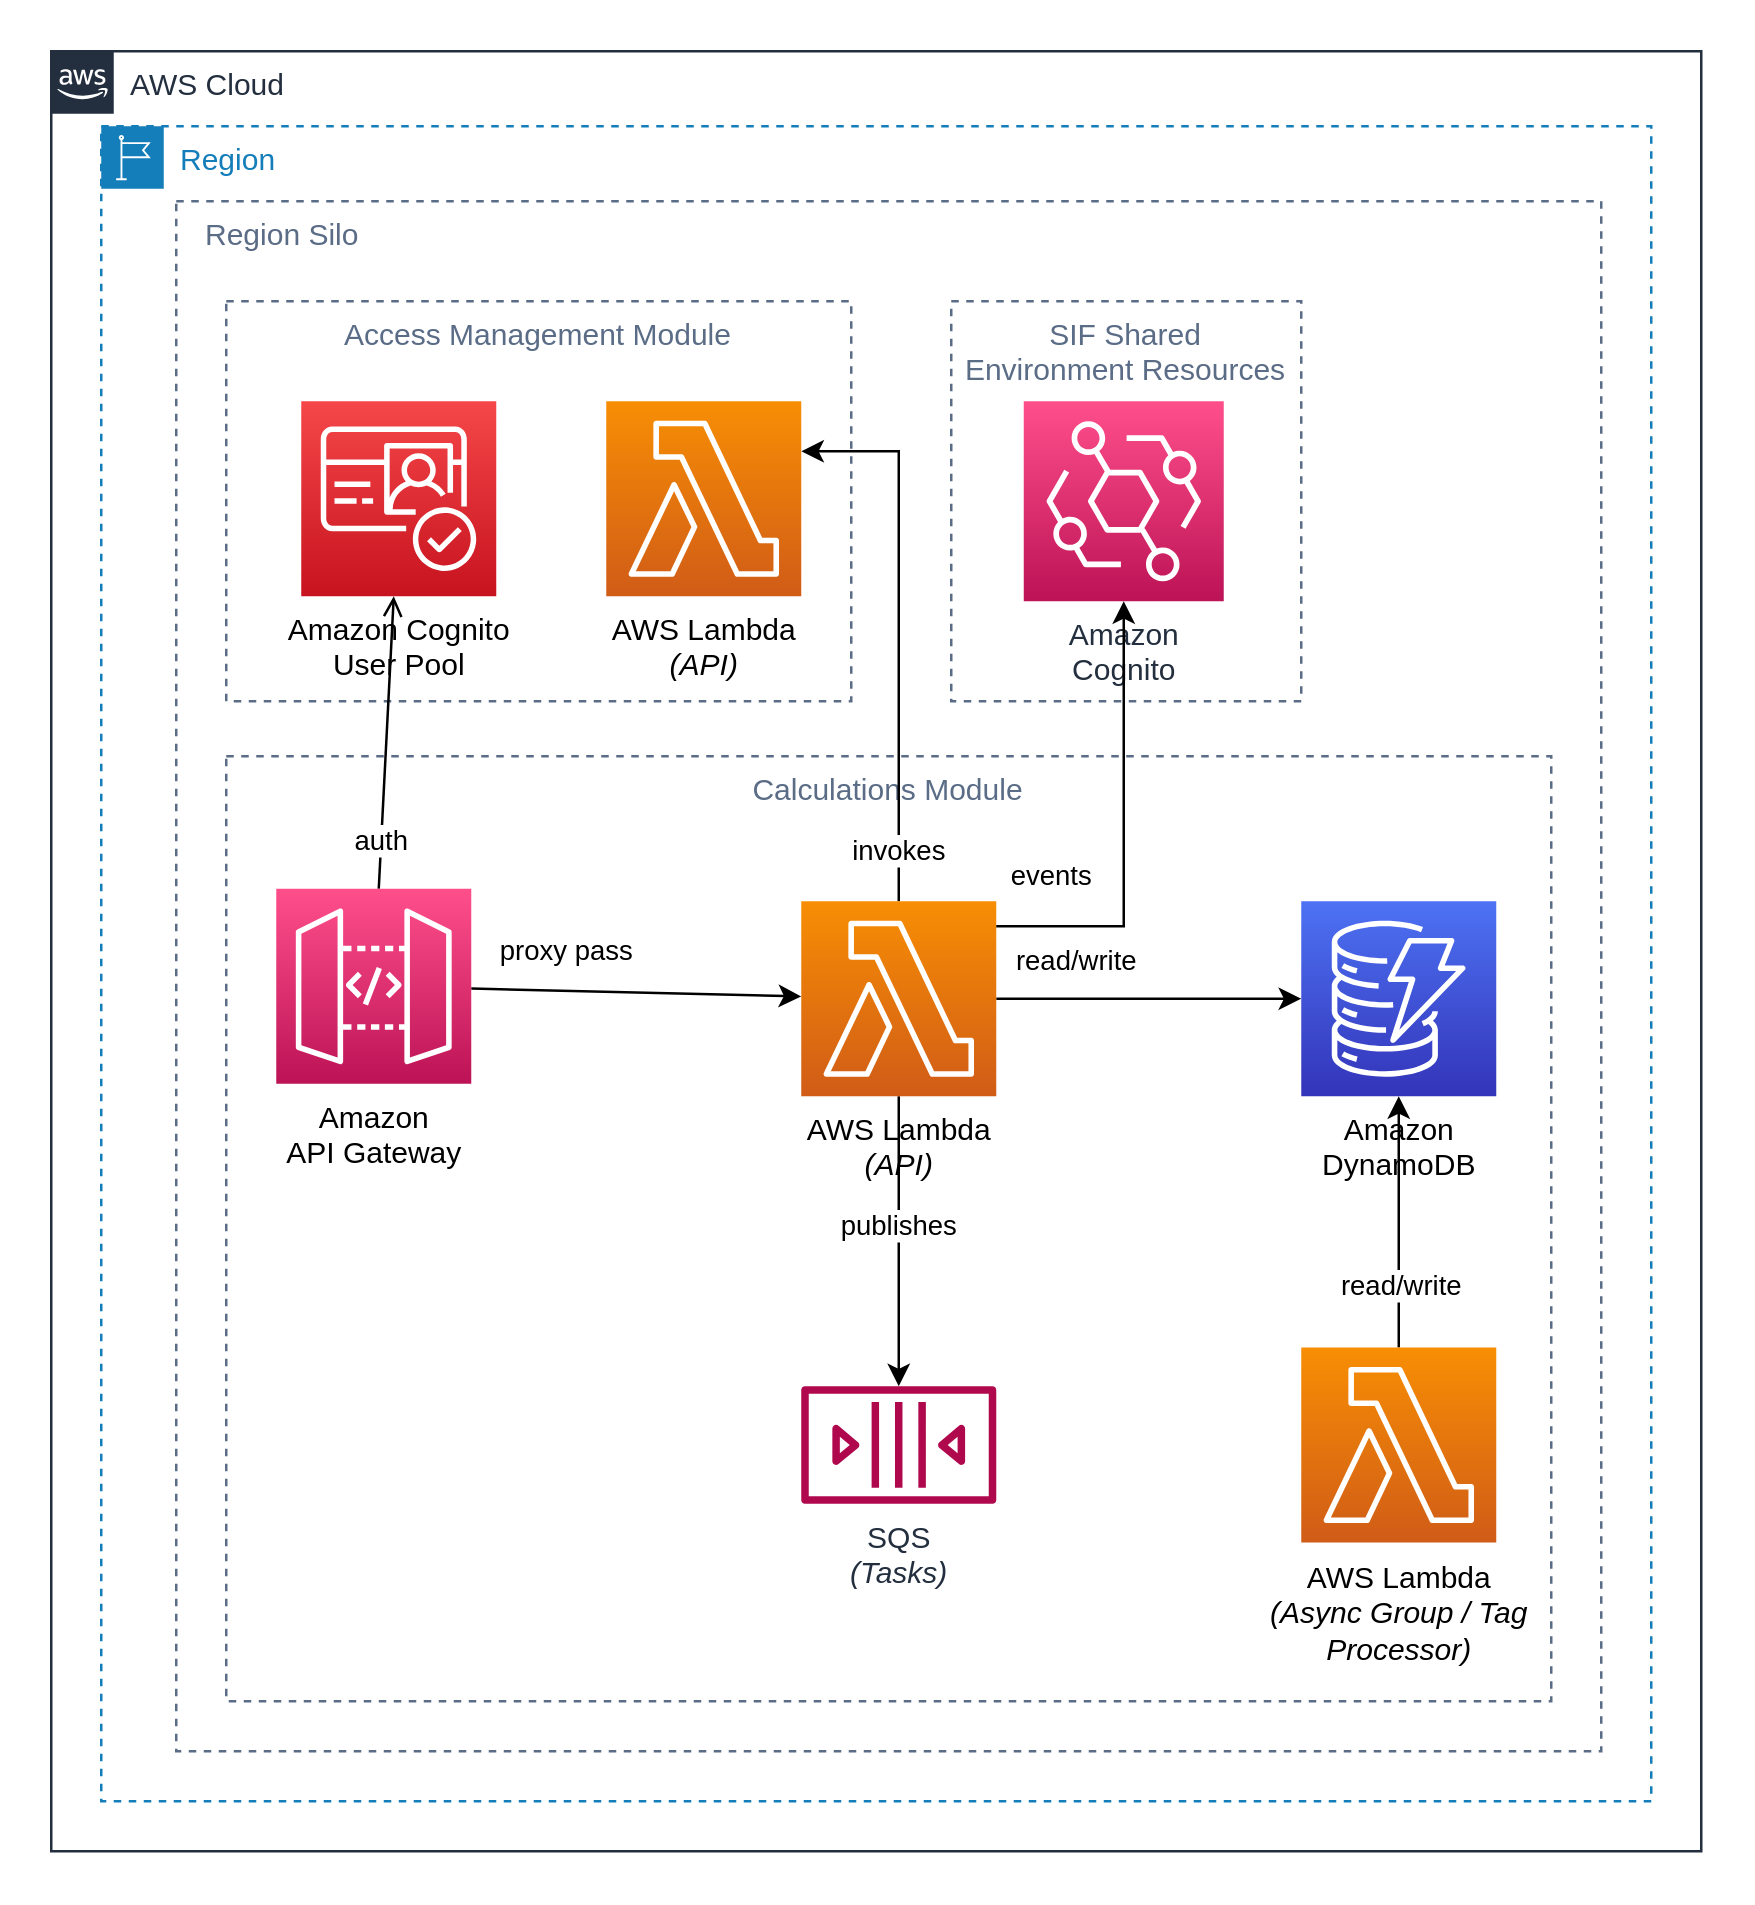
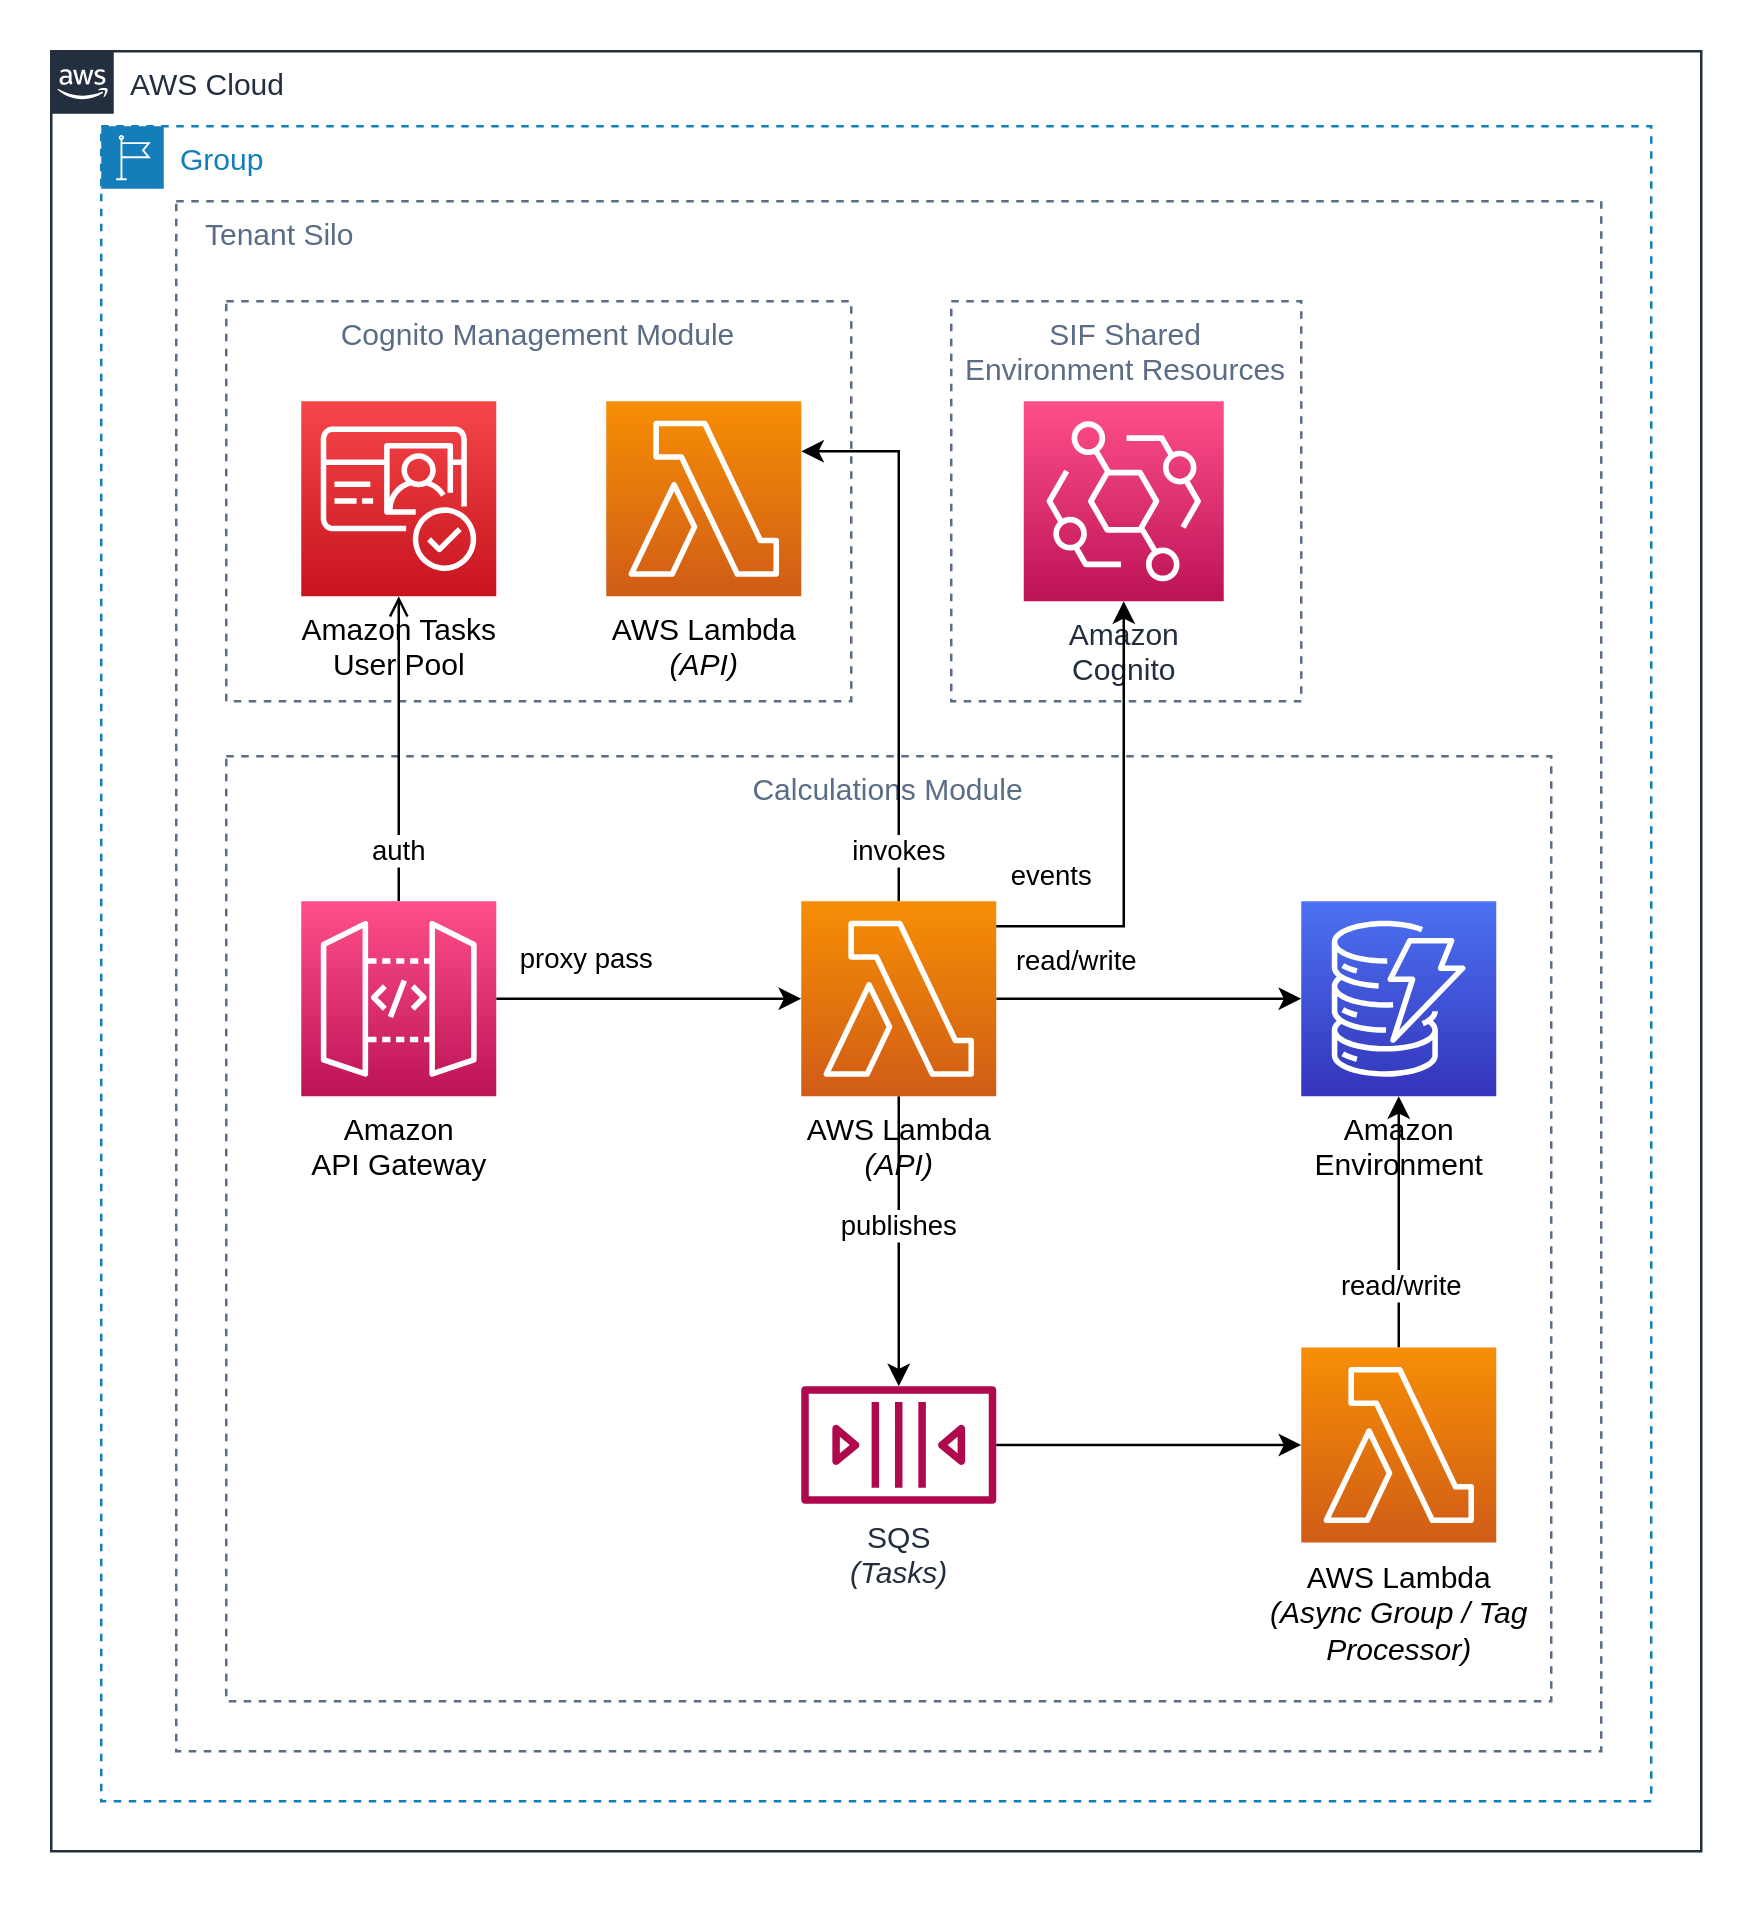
node "Region": label "Region" -> "Group"
node "Region Silo": label "Region Silo" -> "Tenant Silo"
node "Access Management Module": label "Access Management Module" -> "Cognito Management Module"
node "Amazon Cognito User Pool": label "Amazon Cognito User Pool" -> "Amazon Tasks User Pool"
node "AmazonAPI Gateway": moved (374, 986) -> (399, 999)
node "AmazonDynamoDB": label "AmazonDynamoDB" -> "AmazonEnvironment"
edge "SQS (Tasks)" -> "AWS Lambda (Async Group / Tag Processor)": added
